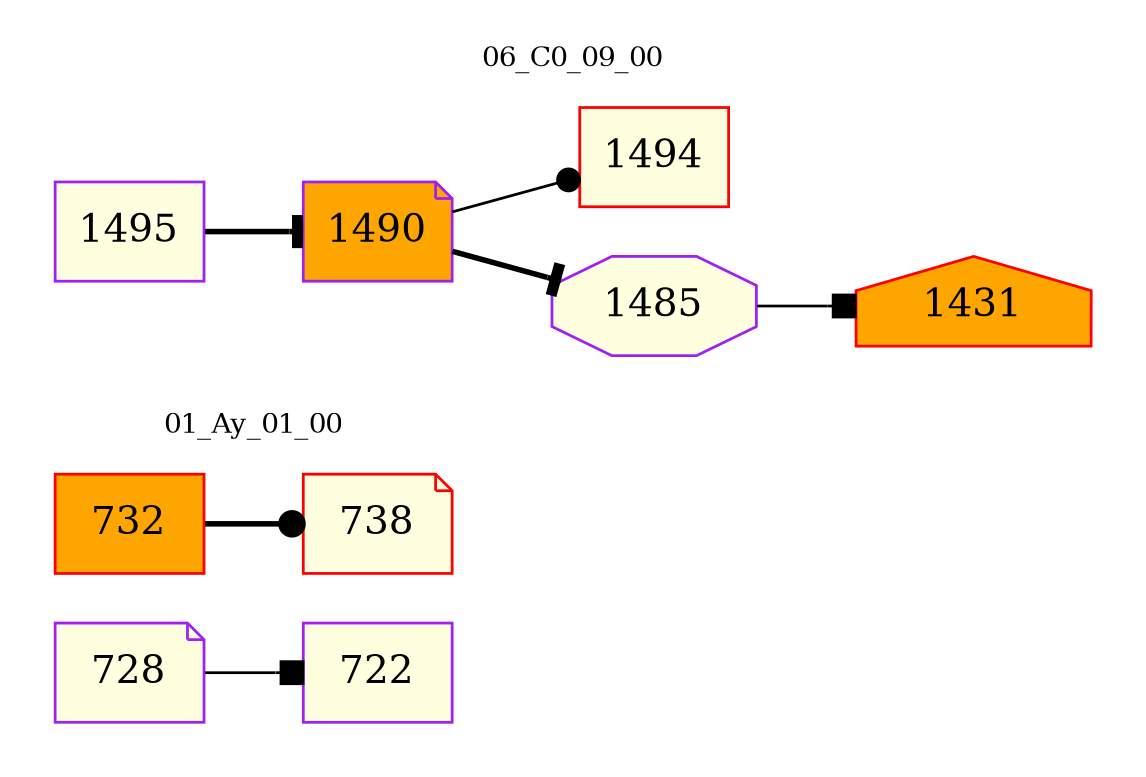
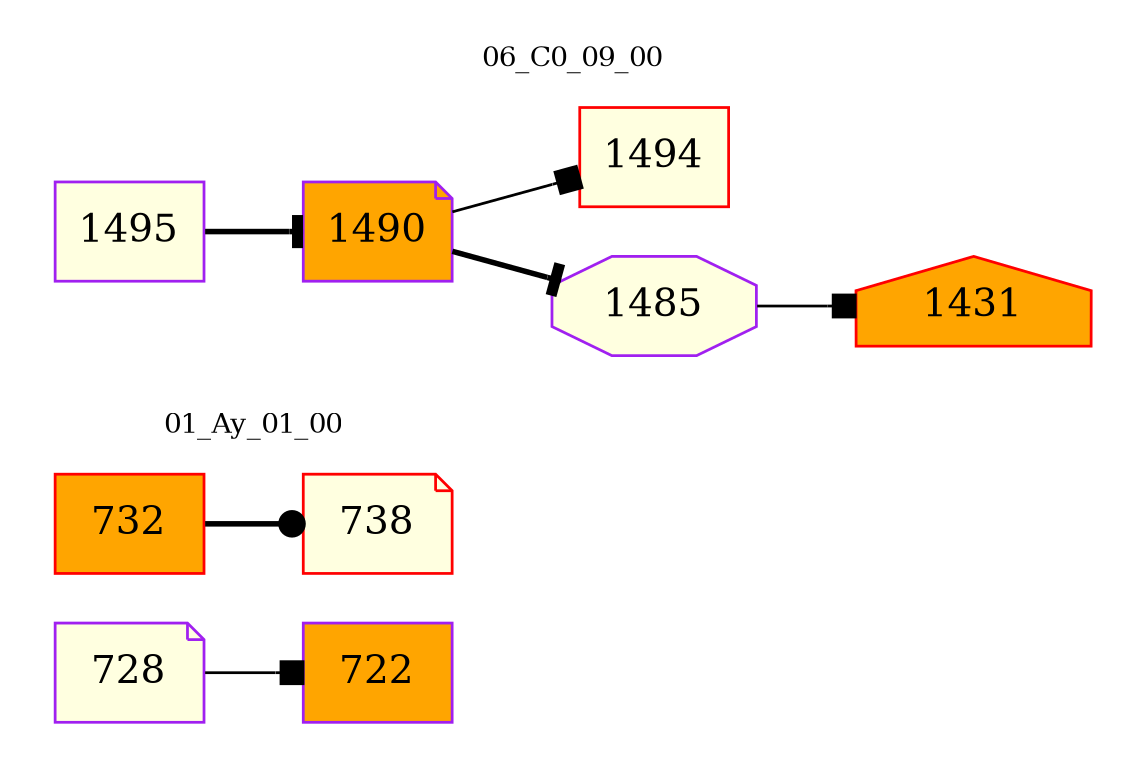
edge "1490" -> "1494": arrowhead dot -> box
node "722": fillcolor lightyellow -> orange
